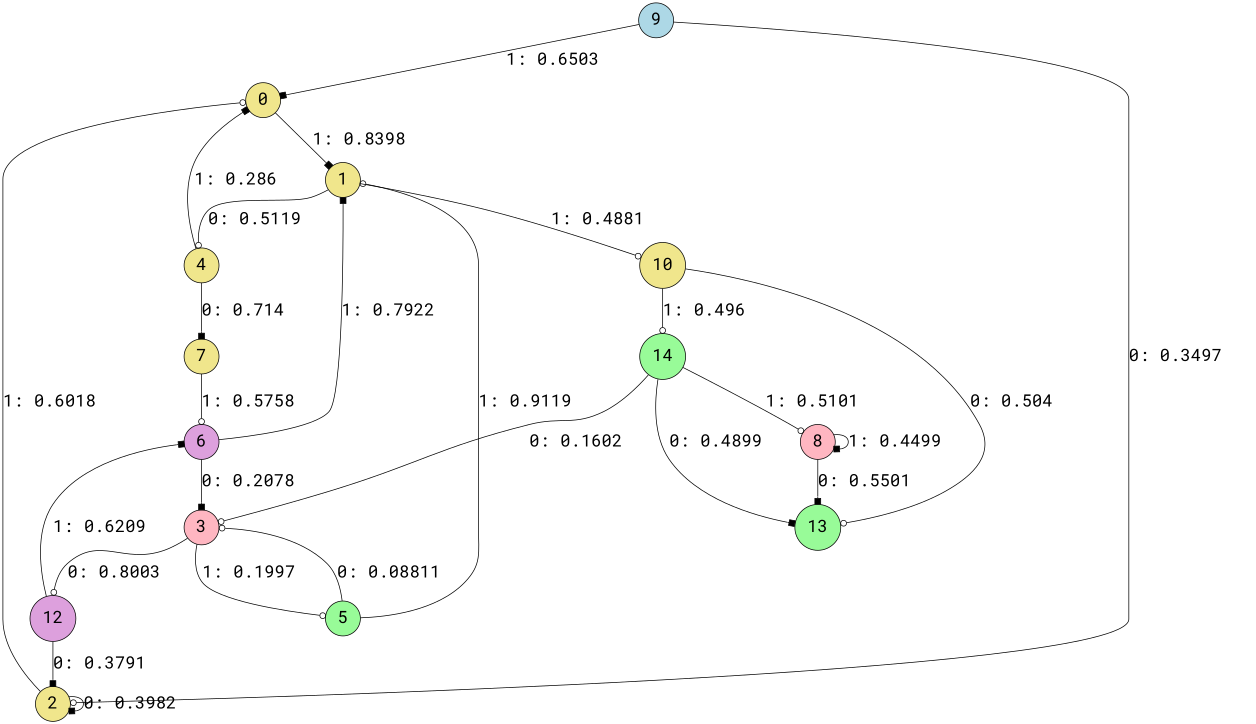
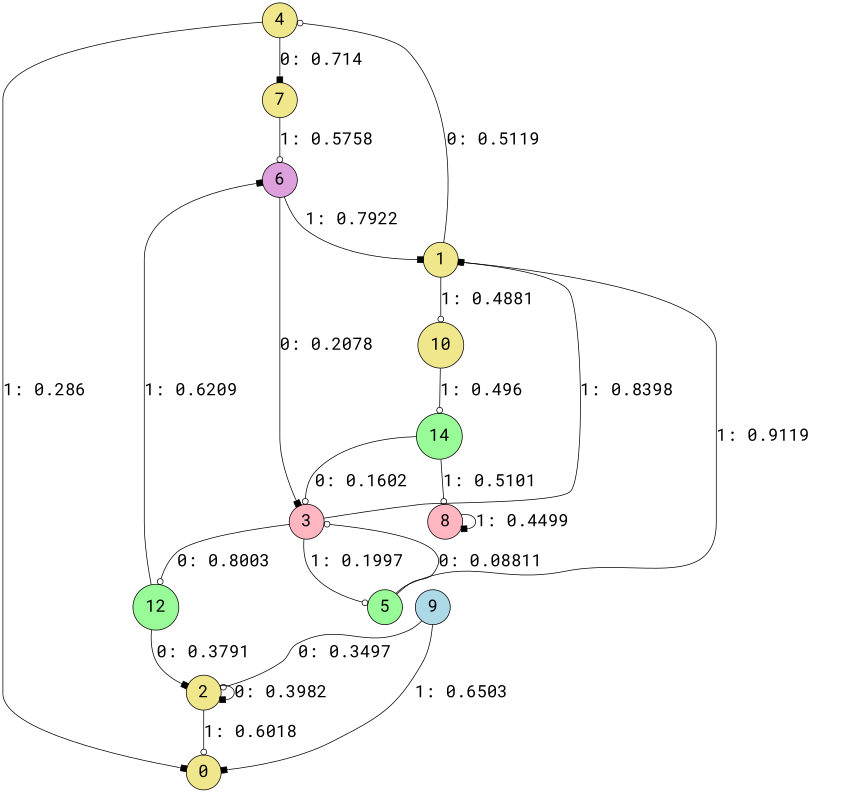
edge "0" -> "1": now "3" -> "1"
node "13": removed
node "12": fillcolor plum -> palegreen
